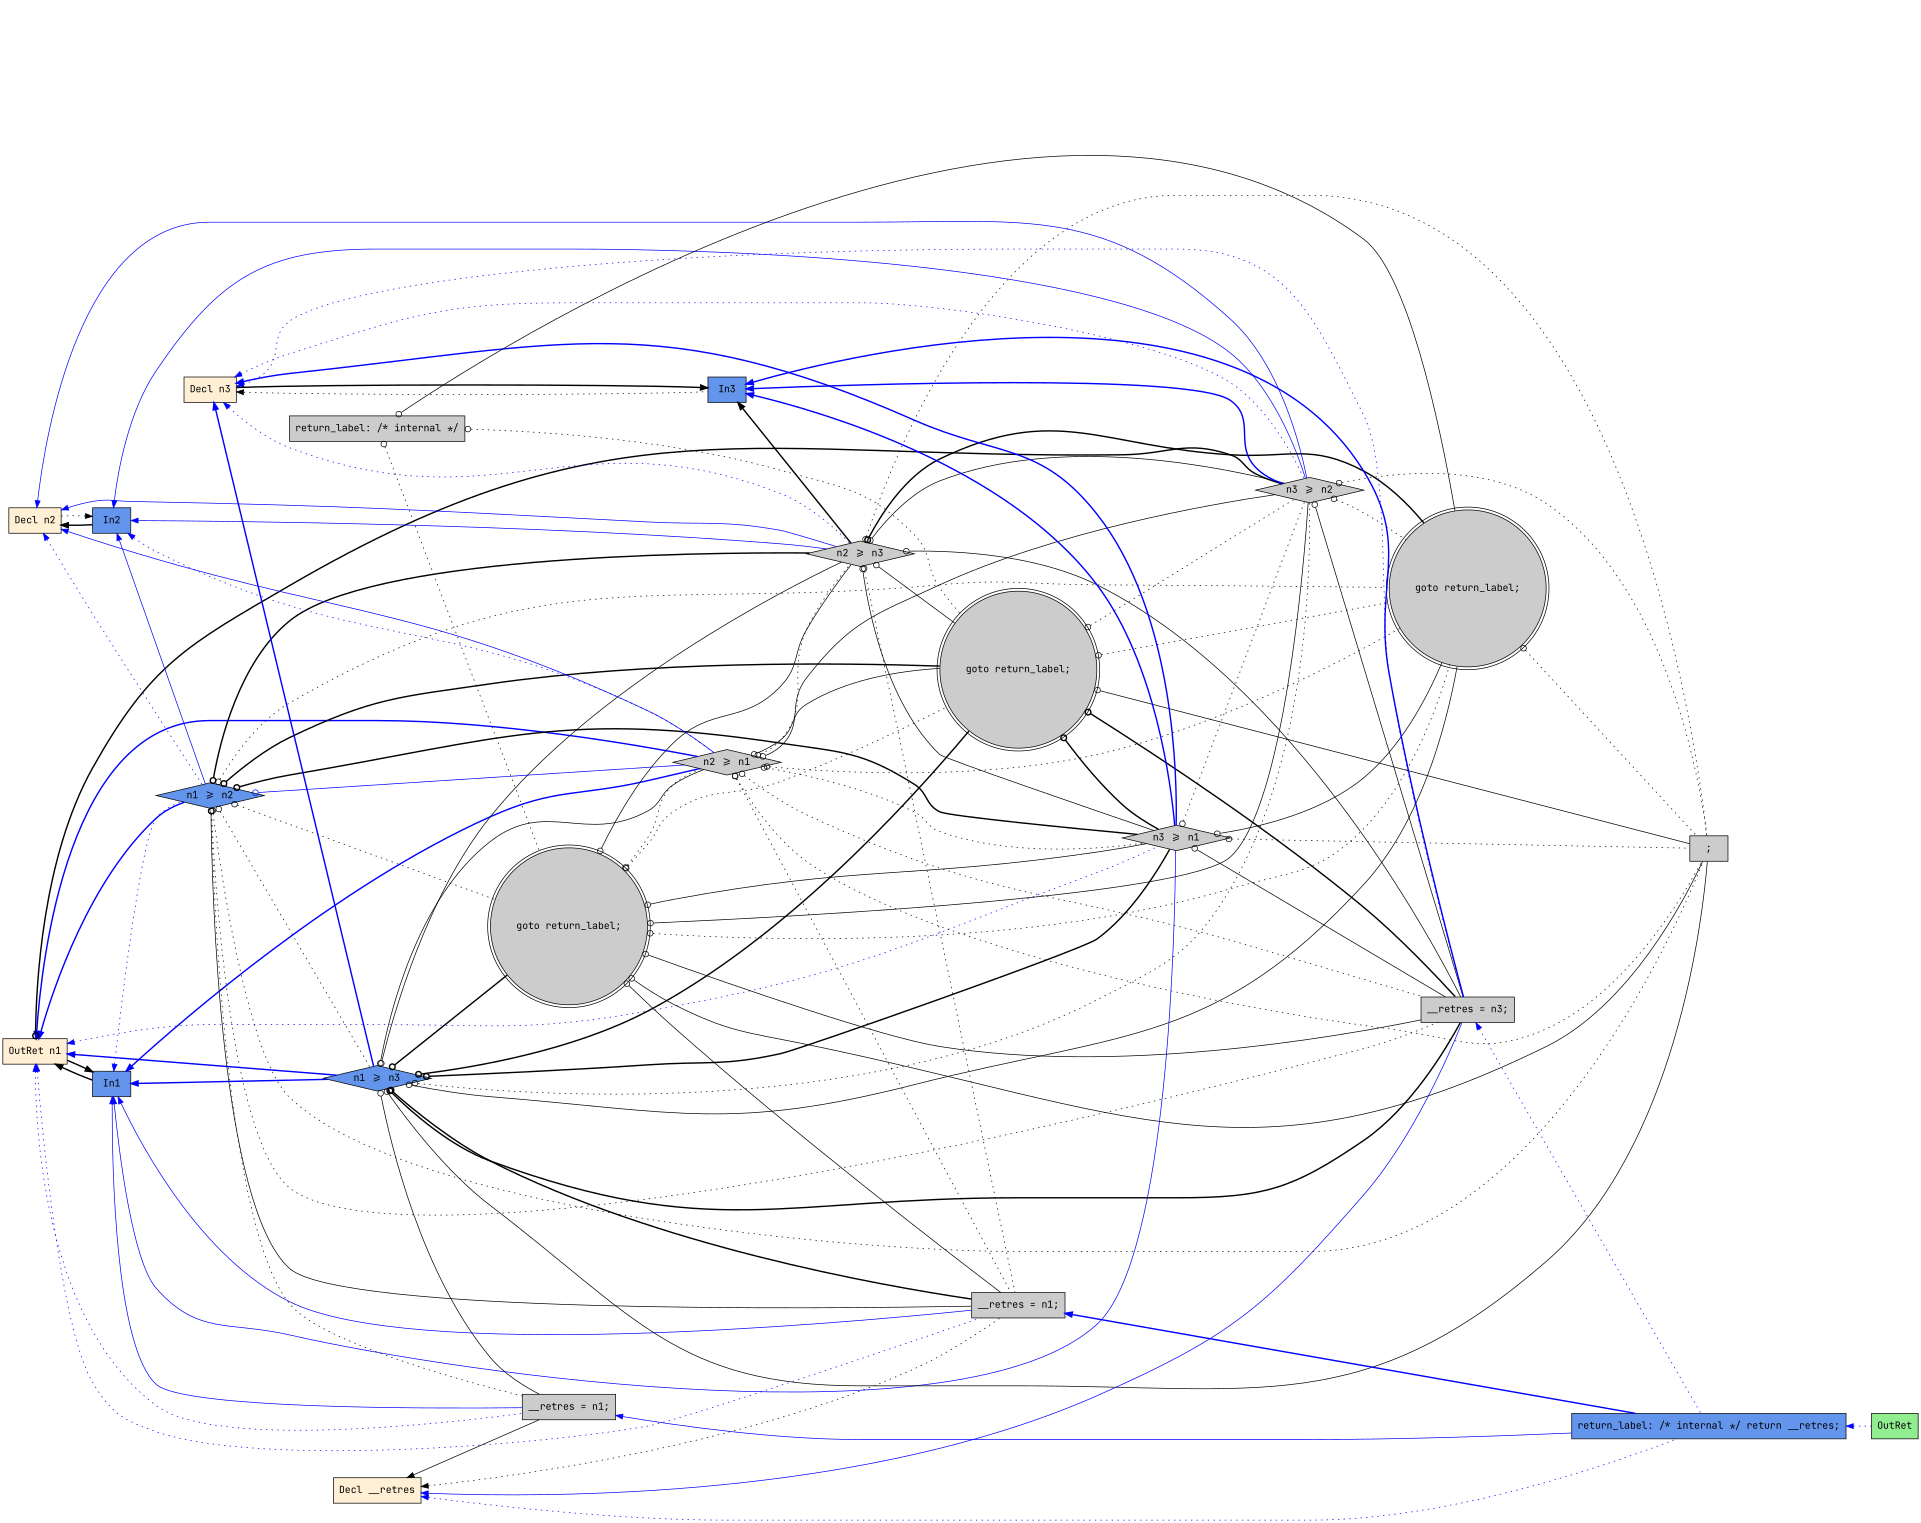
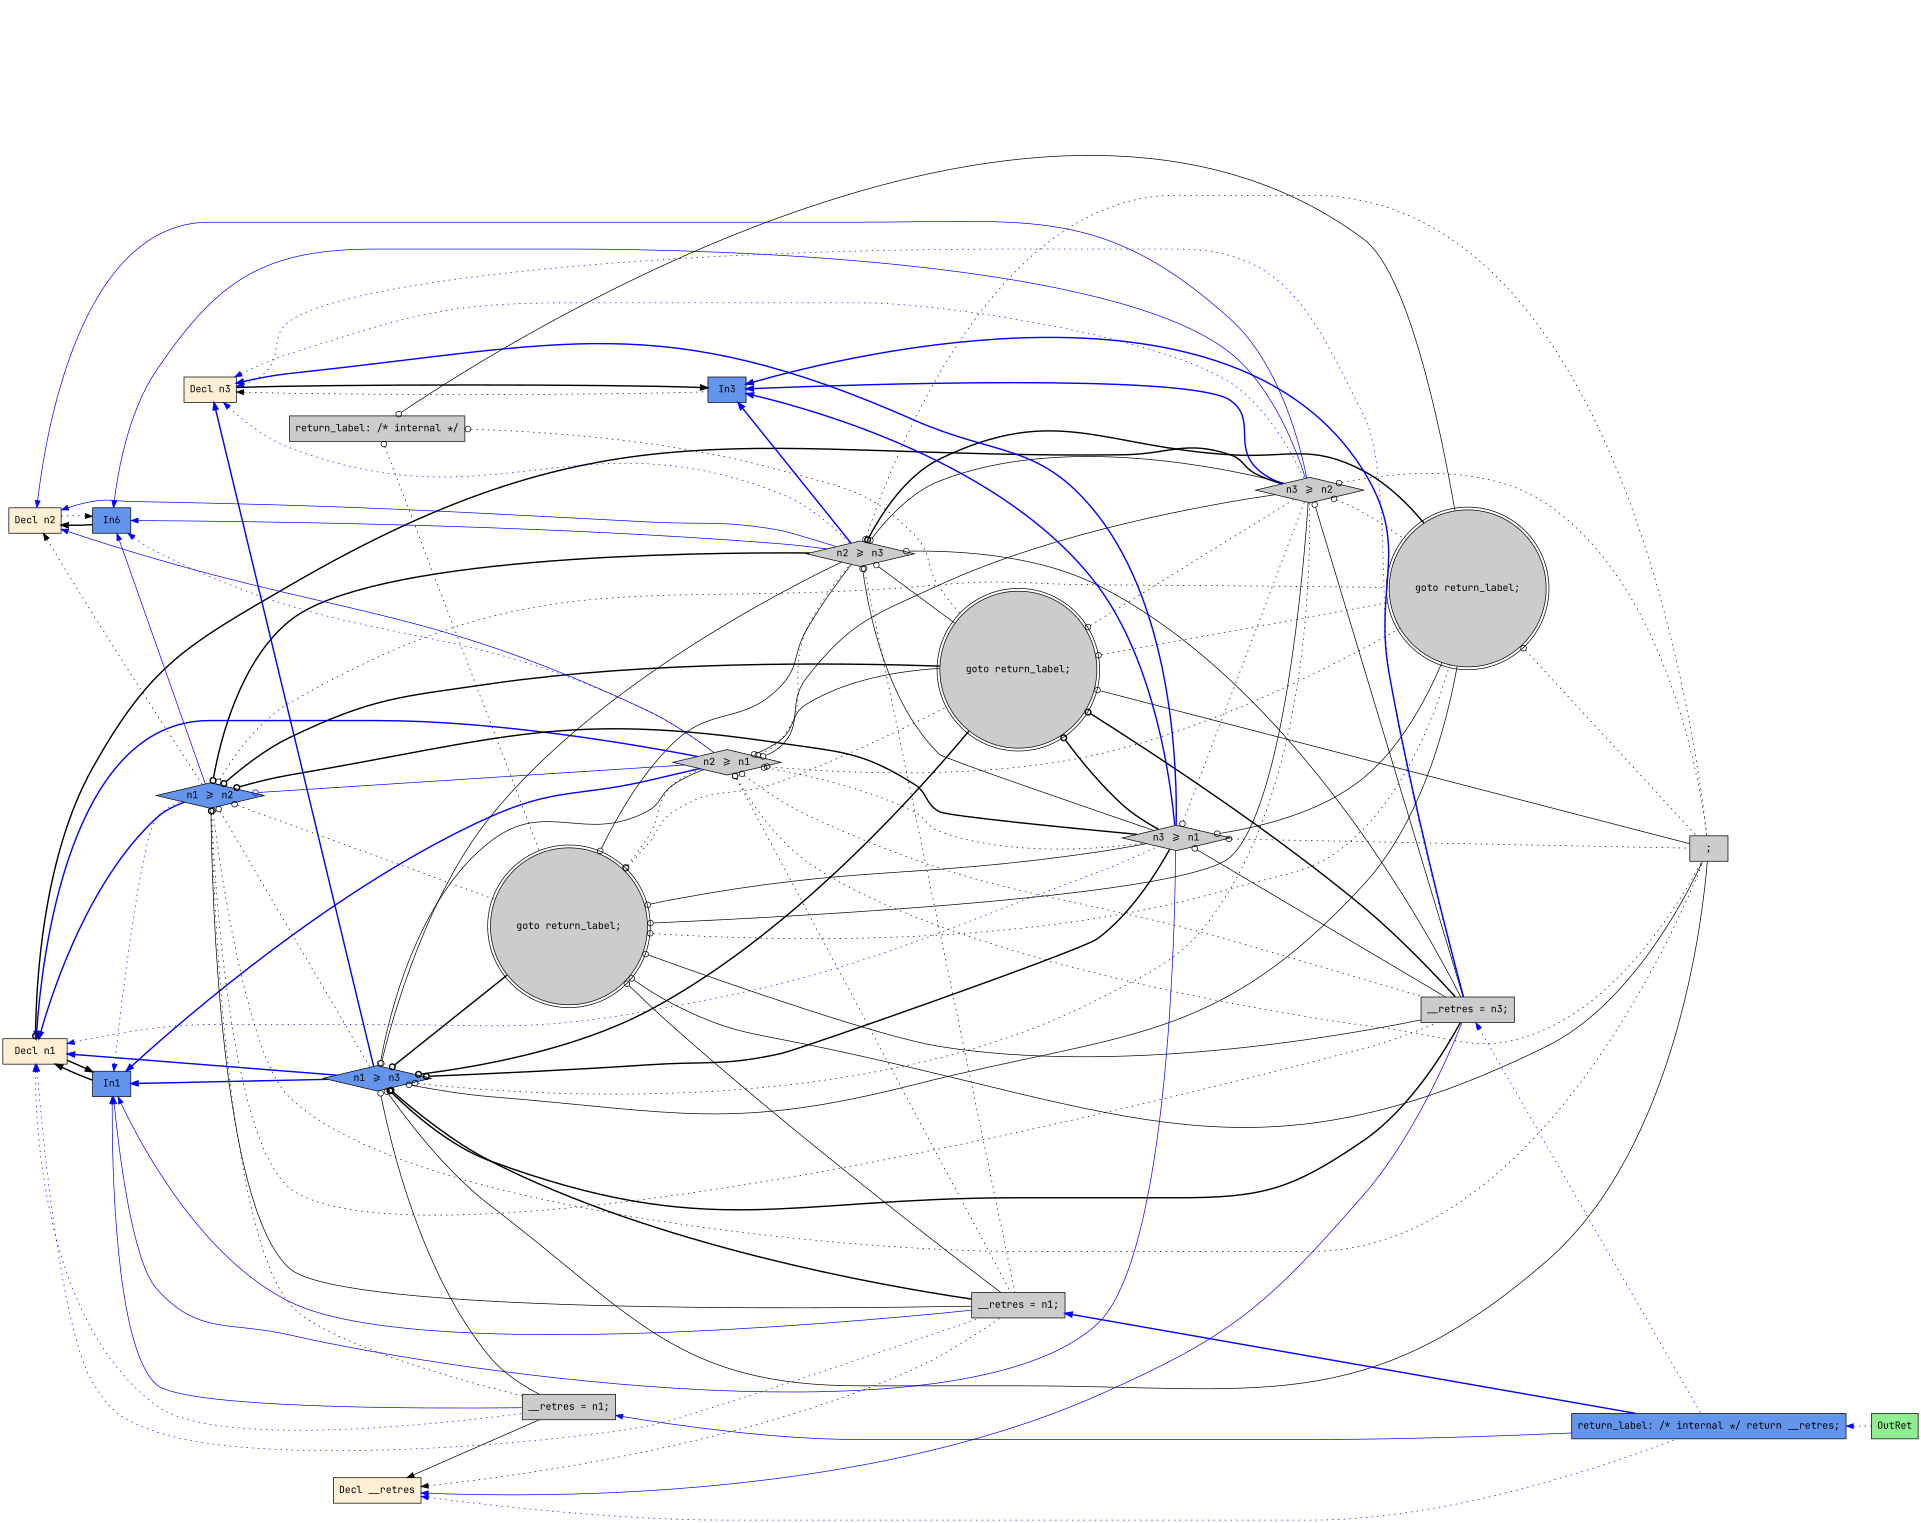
edge "n2 >= n3" -> "In3": color #000000 -> #0000ff
node "In2": label "In2" -> "In6"
edge "n1 >= n2" -> "Decl n2": color #0000ff -> #000000
node "OutRet n1": label "OutRet n1" -> "Decl n1"
